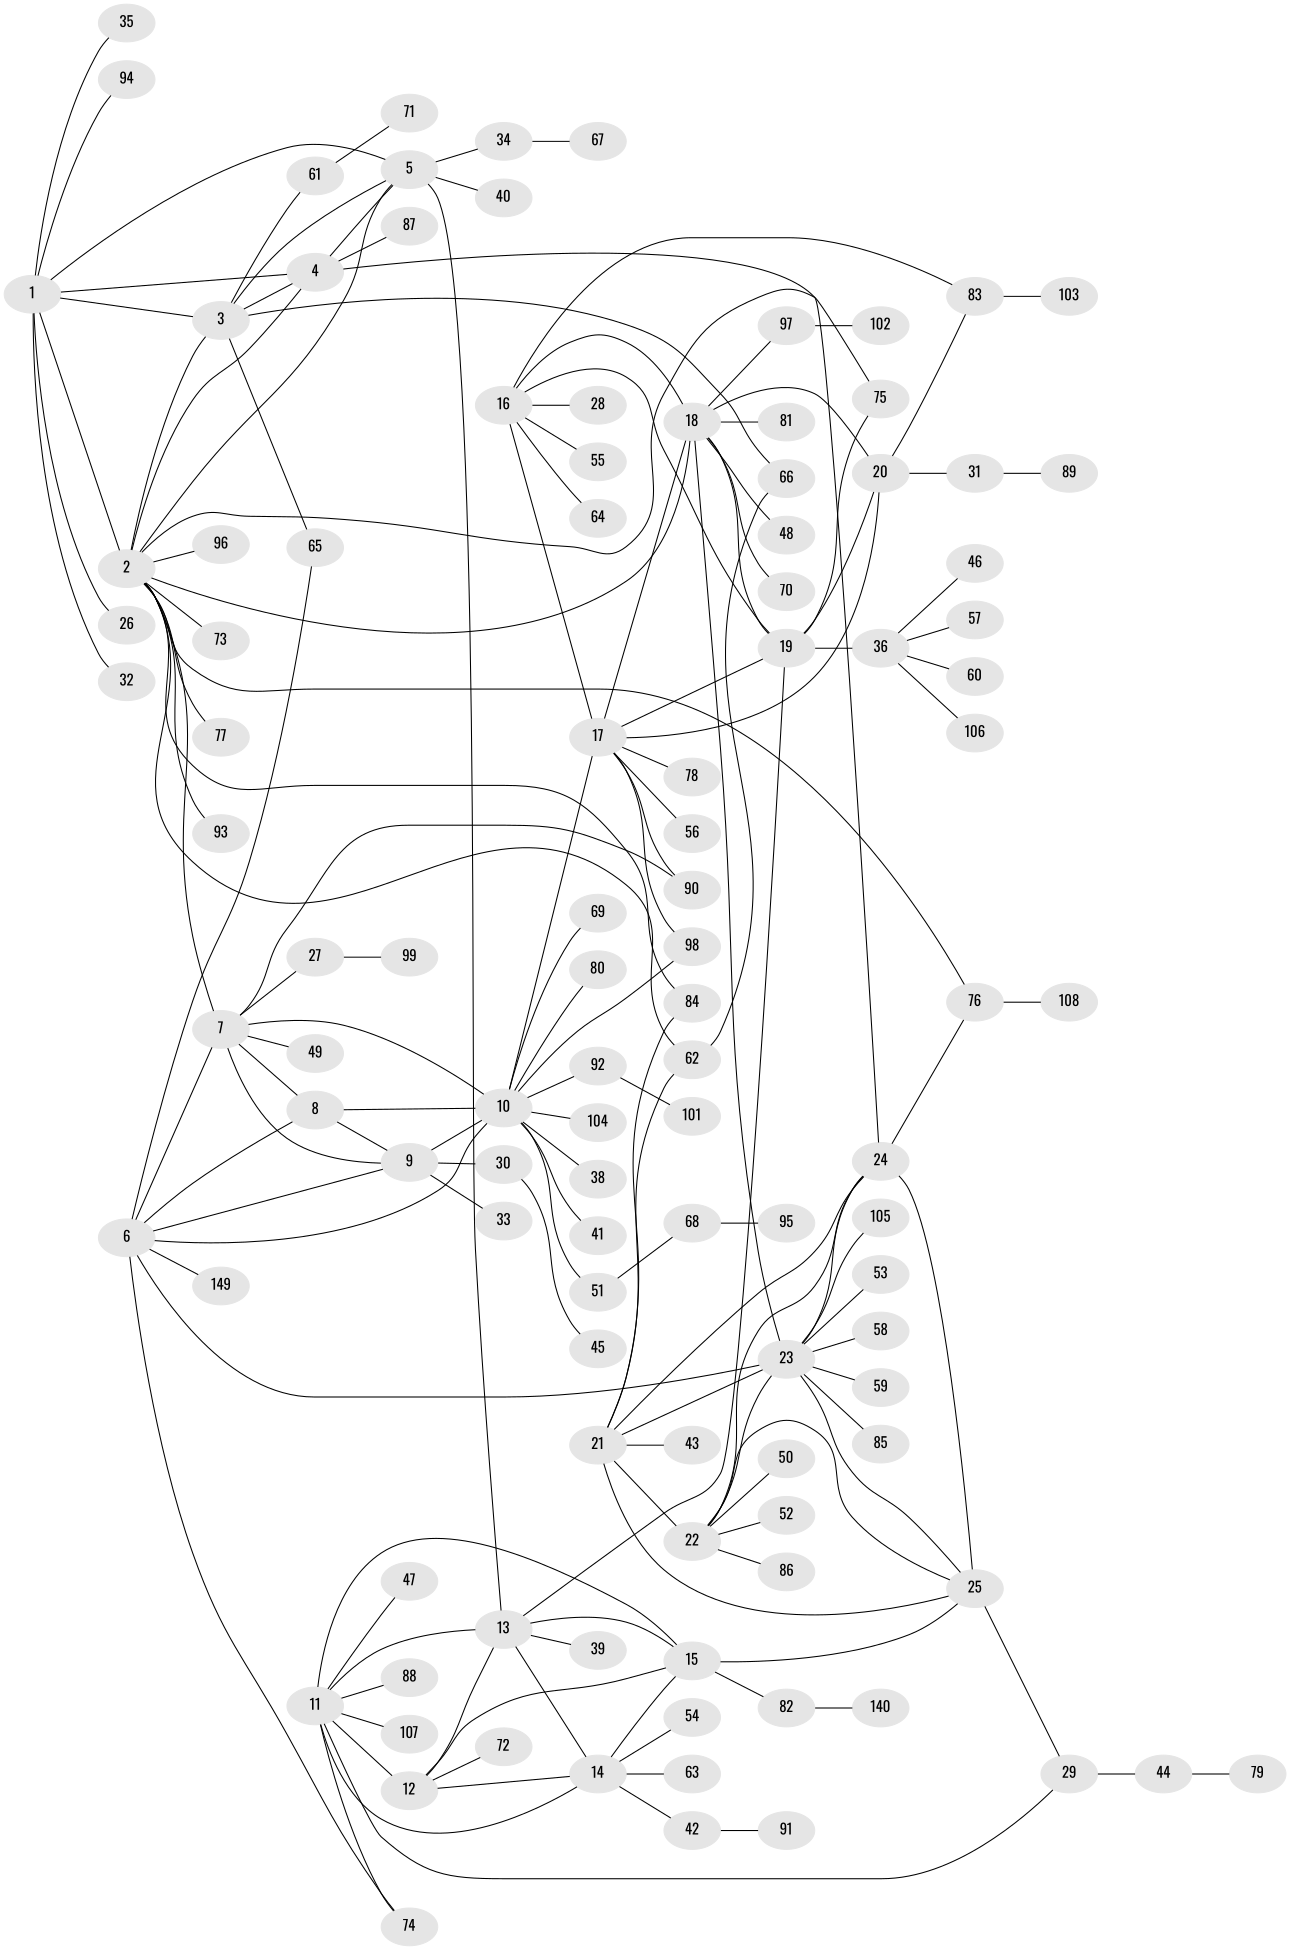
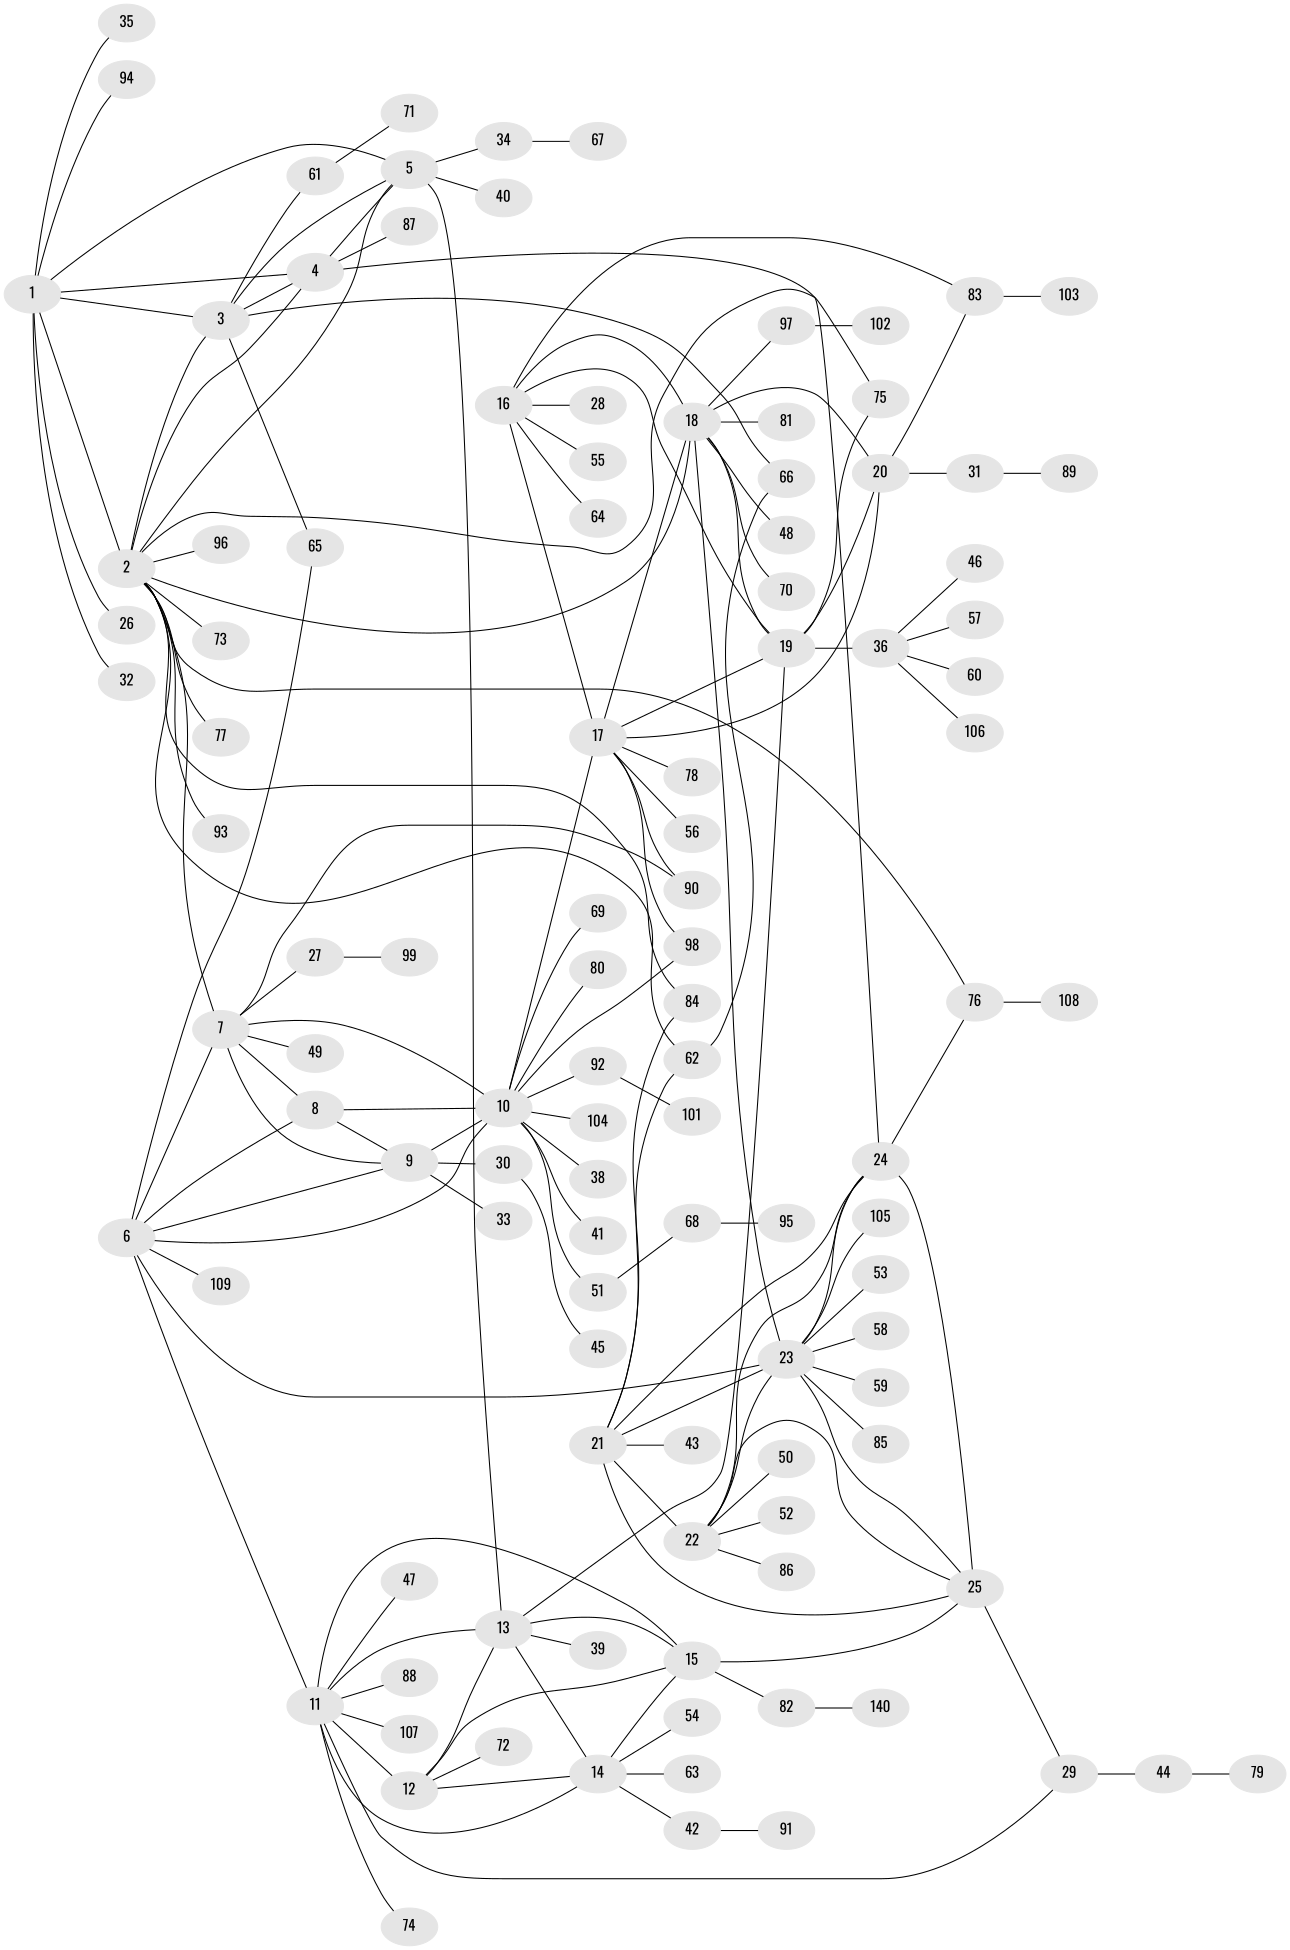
node "149": label "149" -> "109"
edge "6" -- "74": now "6" -- "11"
